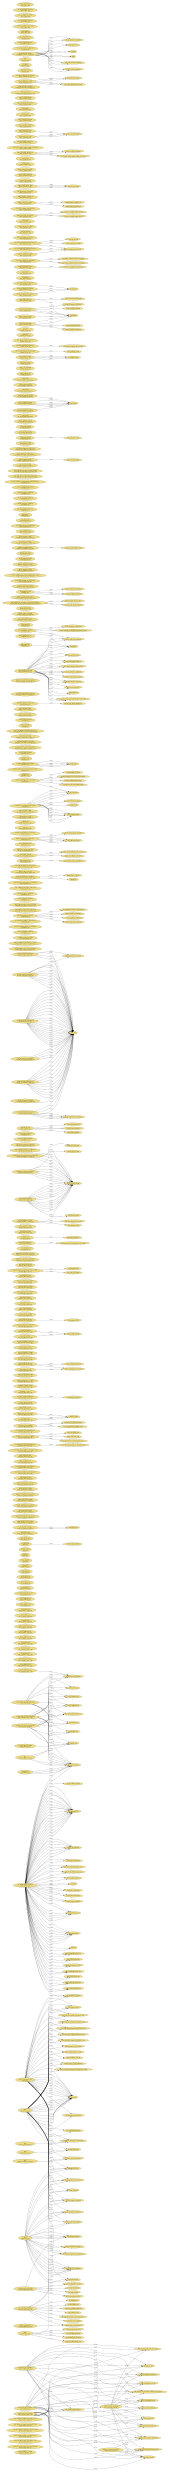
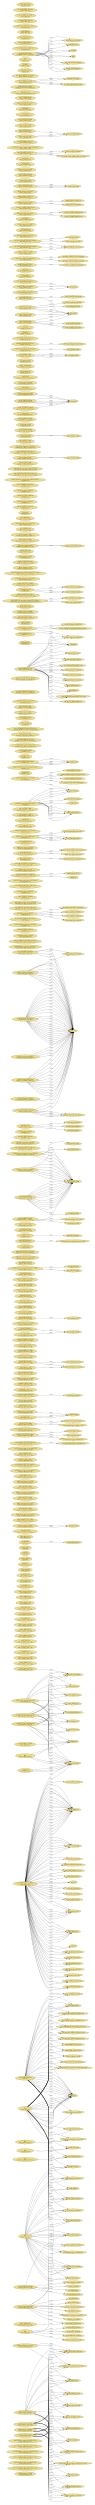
edge "add_lights_and_parasitics" -> "create_idf_for_building (idf_creation copy.py)": reversed
